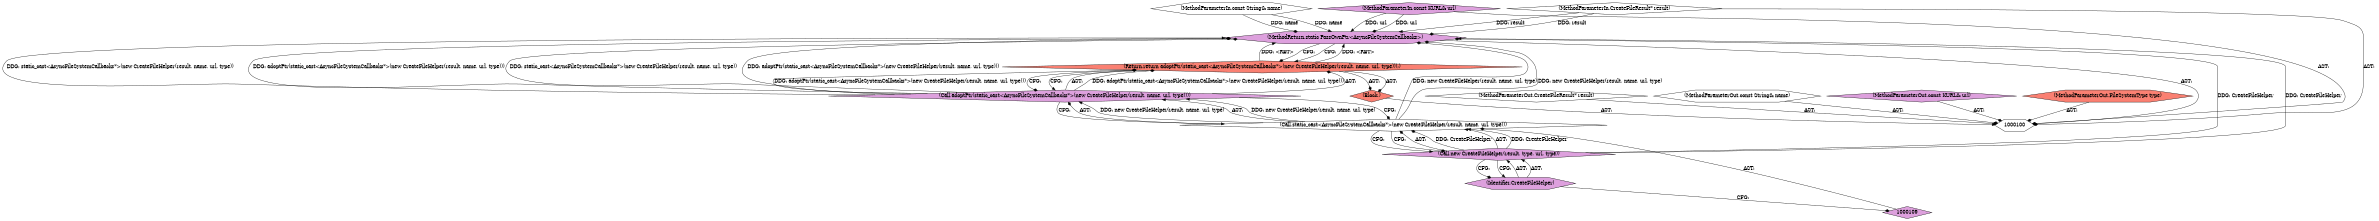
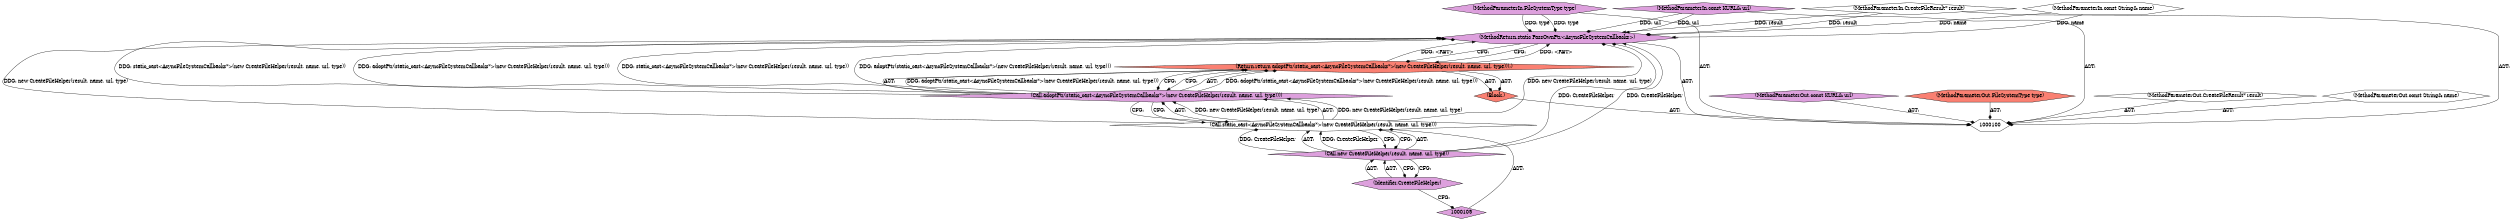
node "(MethodParameterIn,FileSystemType type)": added
node "(Call,new CreateFileHelper(result, type, url, type))": label "(Call,new CreateFileHelper(result, type, url, type))" -> "(Call,new CreateFileHelper(result, name, url, type))"
